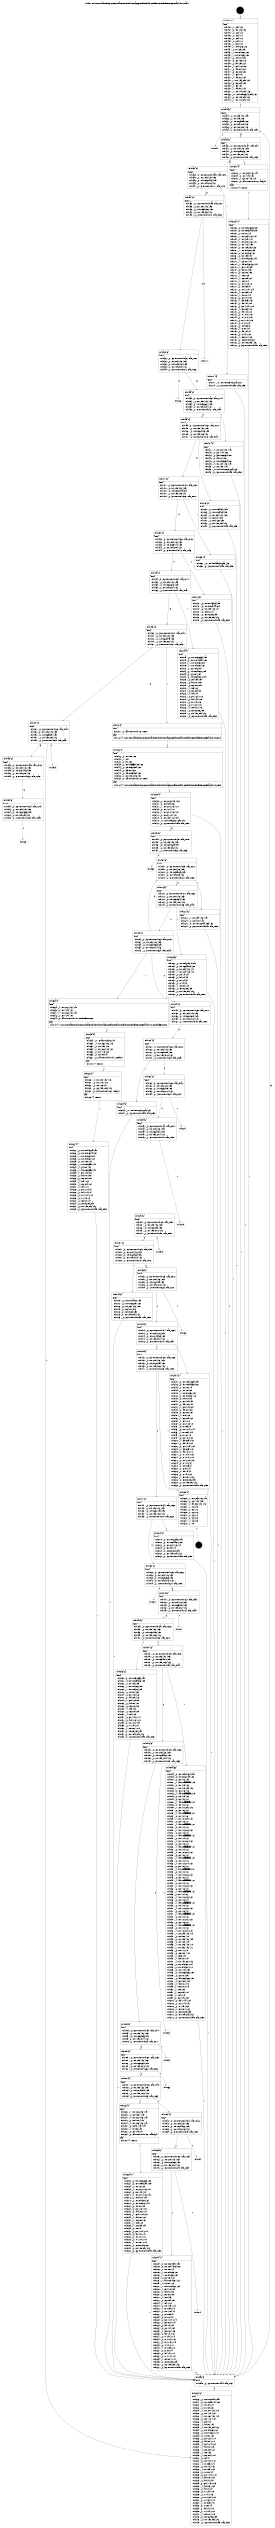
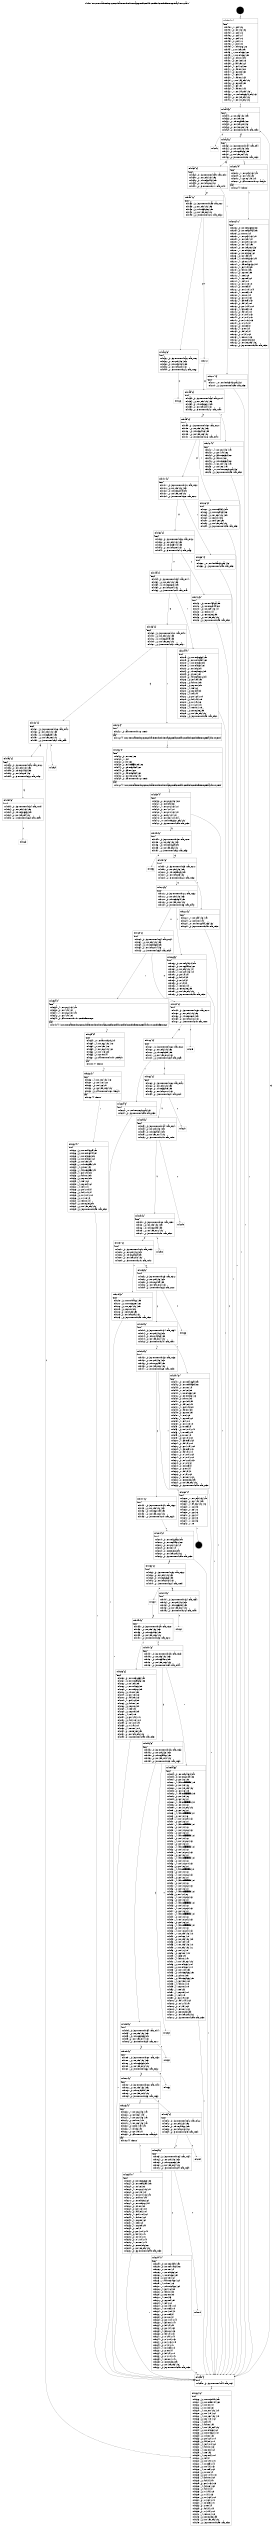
edge "0x401a8b [28]" -> "0x401a6f [28]": reversed
edge "0x401ac3 [28]" -> "0x401adf [28]": now "0x402712" -> "0x401adf [28]"
edge "0x401c2f [28]" -> "0x401bf7 [28]": now "0x401bdb [28]" -> "0x401bf7 [28]"
node "0x4027fe": added
edge "0x401c9f [28]" -> "0x401cbb [28]": added, label "9"
edge "0x401d47 [28]" -> "0x401d63 [28]": now "0x40201d [30]" -> "0x401d63 [28]"
edge "0x401d7f [28]" -> "0x401d9b [28]": now "0x4028c4" -> "0x401d9b [28]"
edge "0x4029ae [5]" -> "0x40236c [167]": reversed
